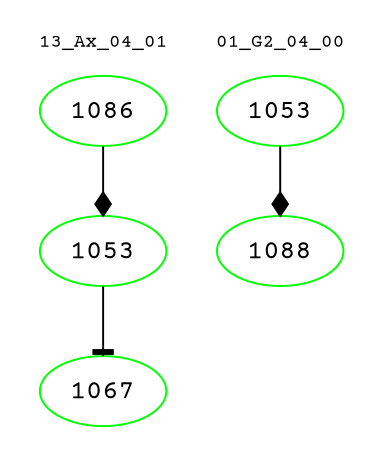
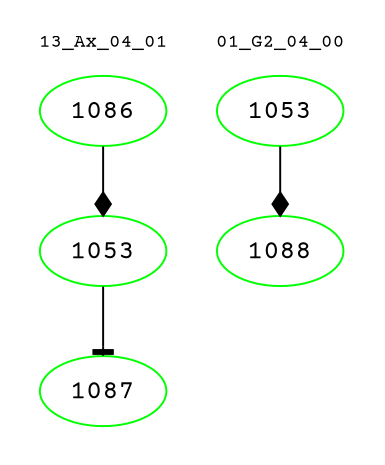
node "1067": label "1067" -> "1087"
